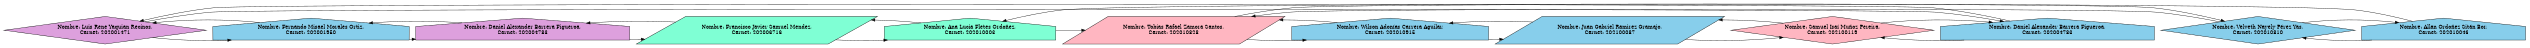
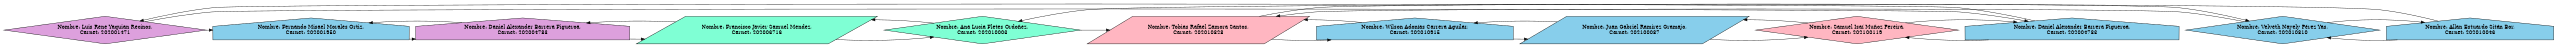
edge "Nombre: Fernando Misael Morales Ortiz, Carnet: 202001950" -> "Nombre: Luis Rene Yaquian Recinos, Carnet: 202001471": removed
node "Nombre: Ana Lucia Fletes Ordoñez, Carnet: 202010003": shape house -> diamond
node "Nombre: Allan Ordoñez Sitán Bor, Carnet: 202010046": label "Nombre: Allan Ordoñez Sitán Bor, Carnet: 202010046" -> "Nombre: Allan Estuardo Sitán Bor, Carnet: 202010046"
